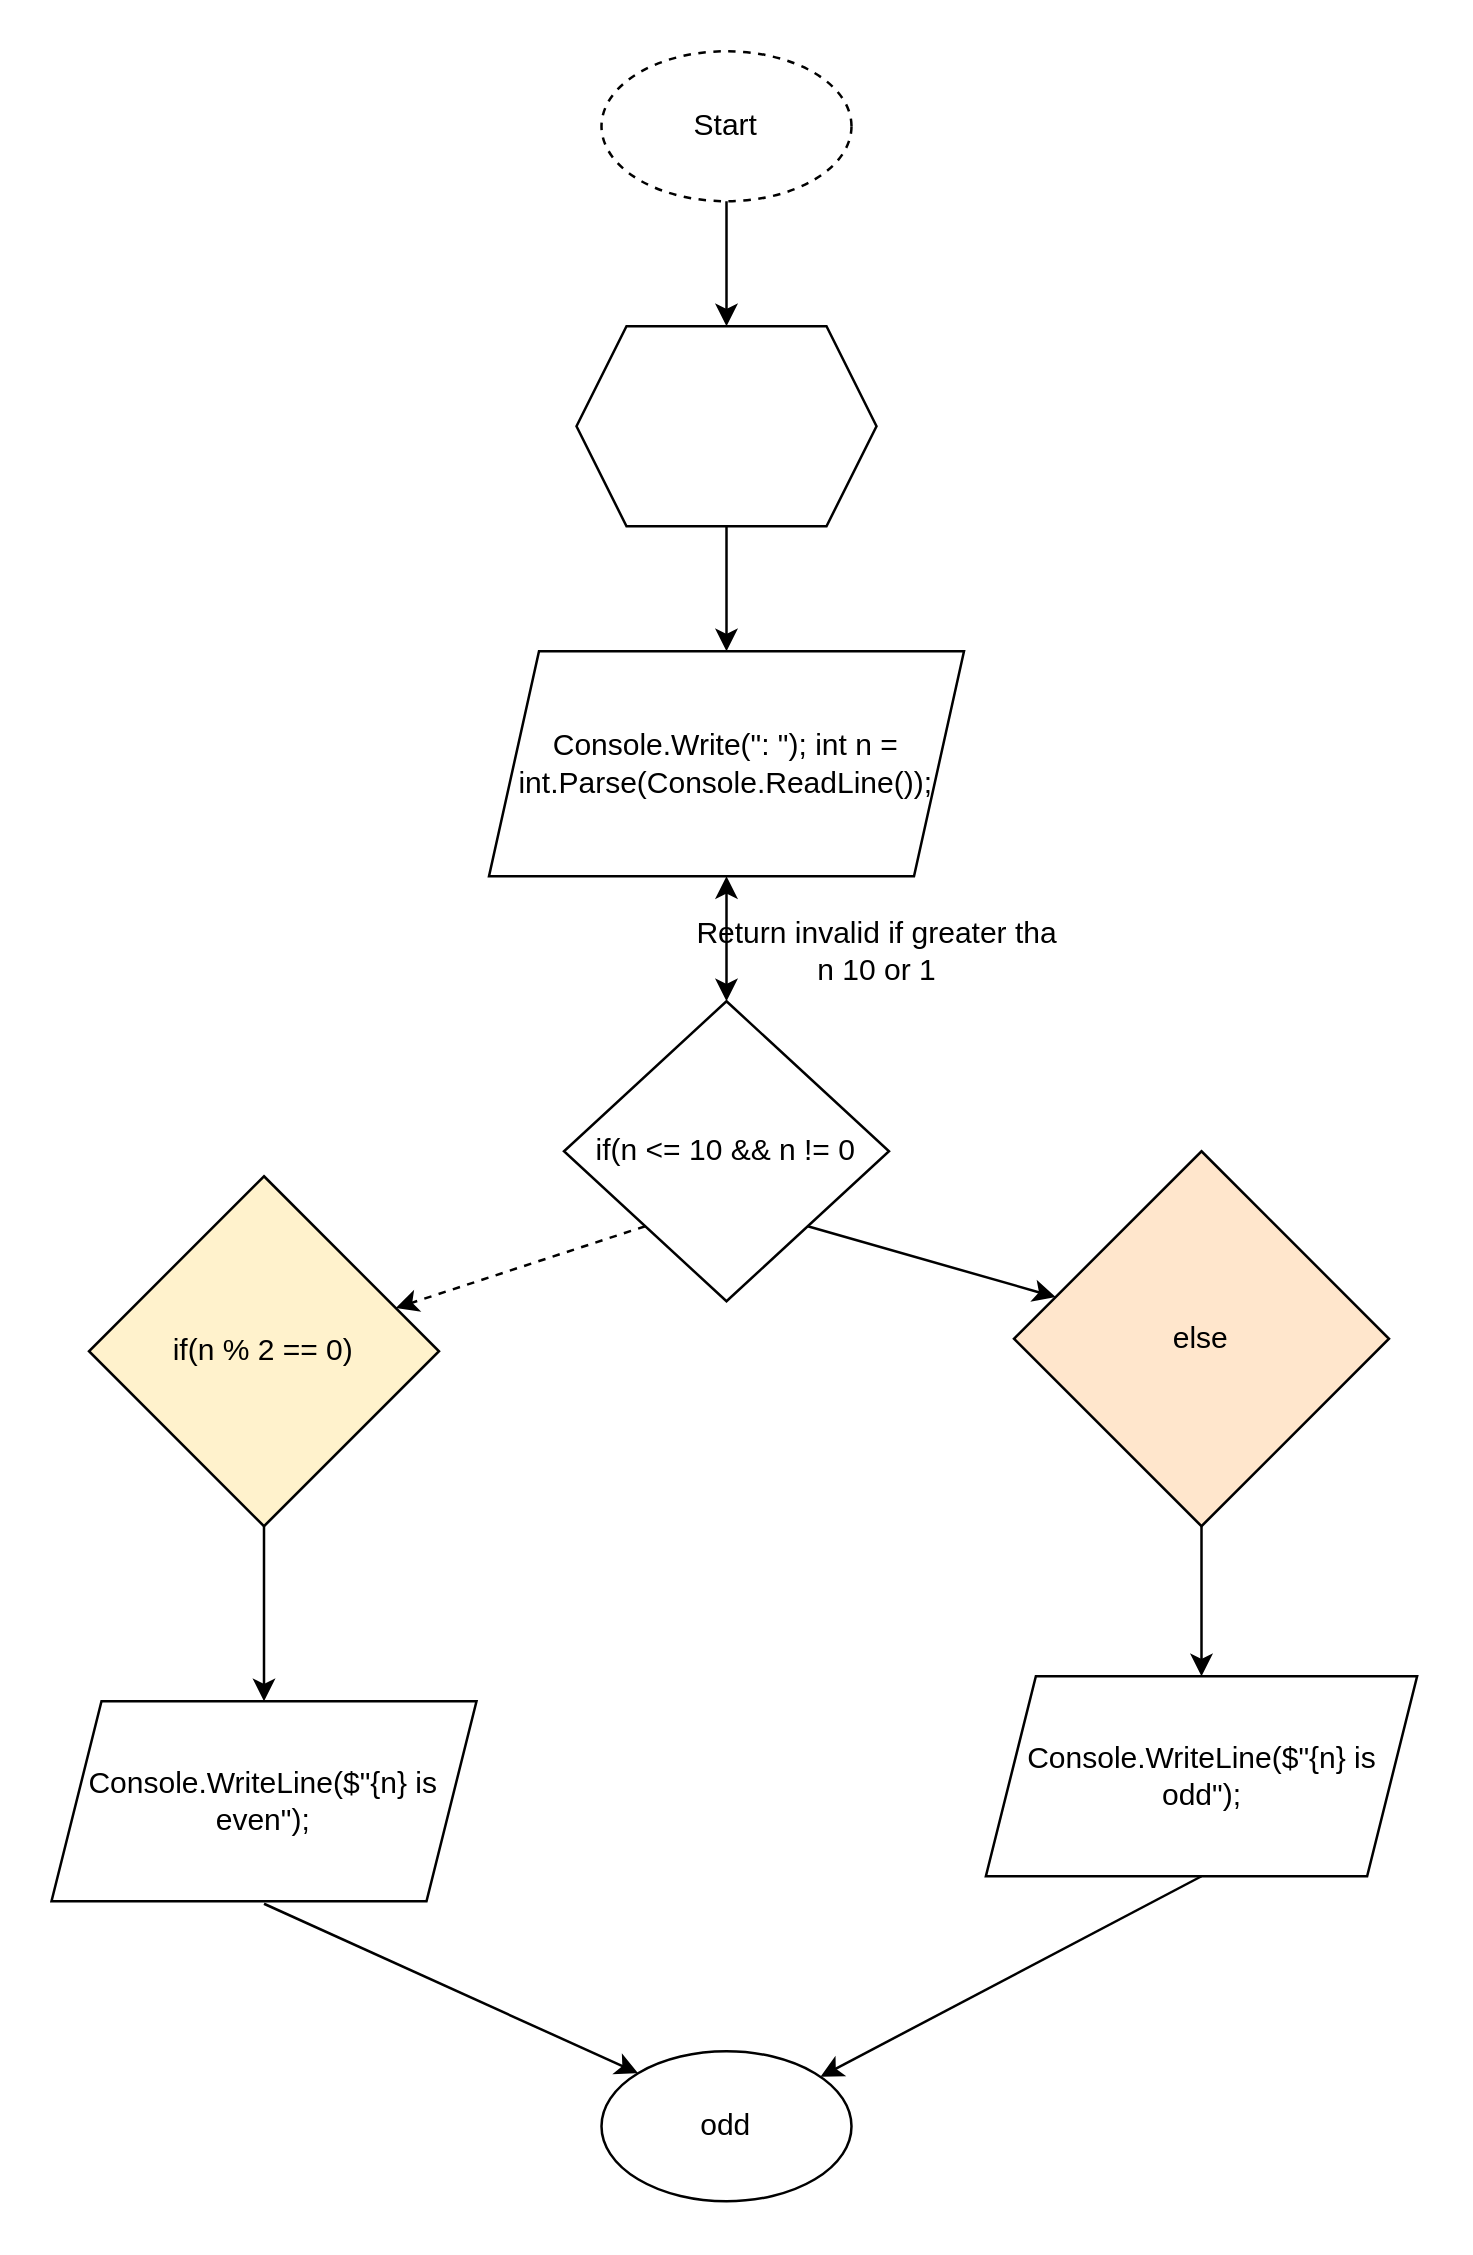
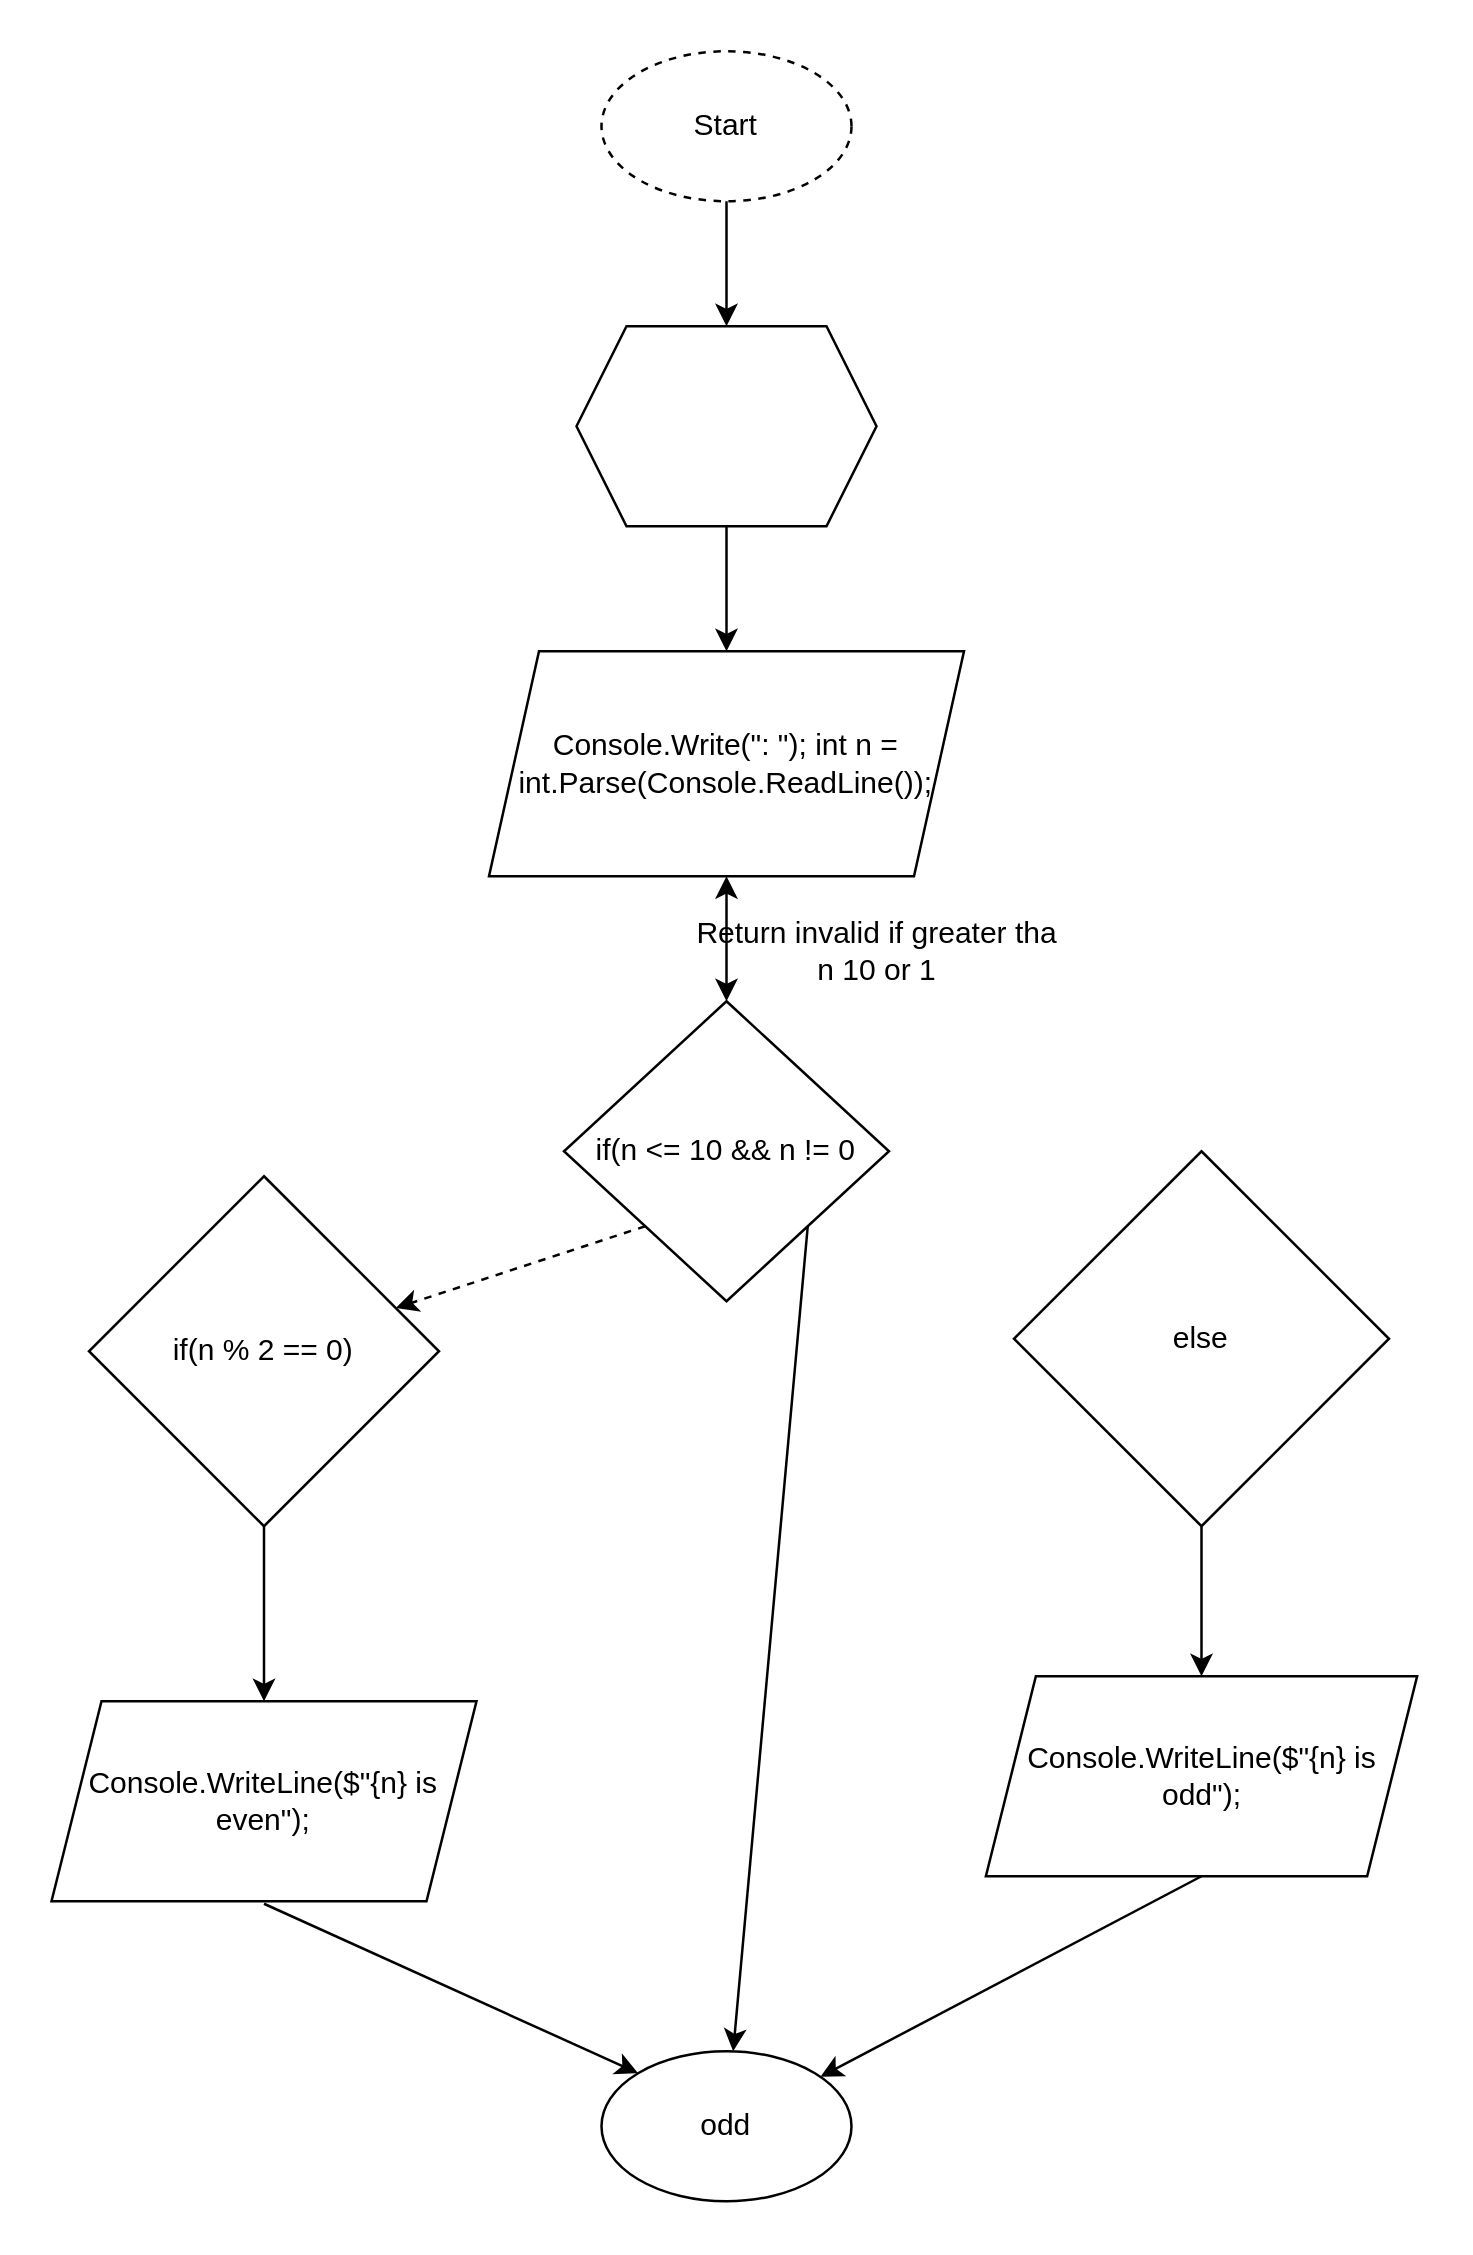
edge "if(n <= 10 && n != 0" -> "else": now "if(n <= 10 && n != 0" -> "odd"
node "else": fillcolor #ffe6cc -> #ffffff
node "if(n % 2 == 0)": fillcolor #fff2cc -> #ffffff
